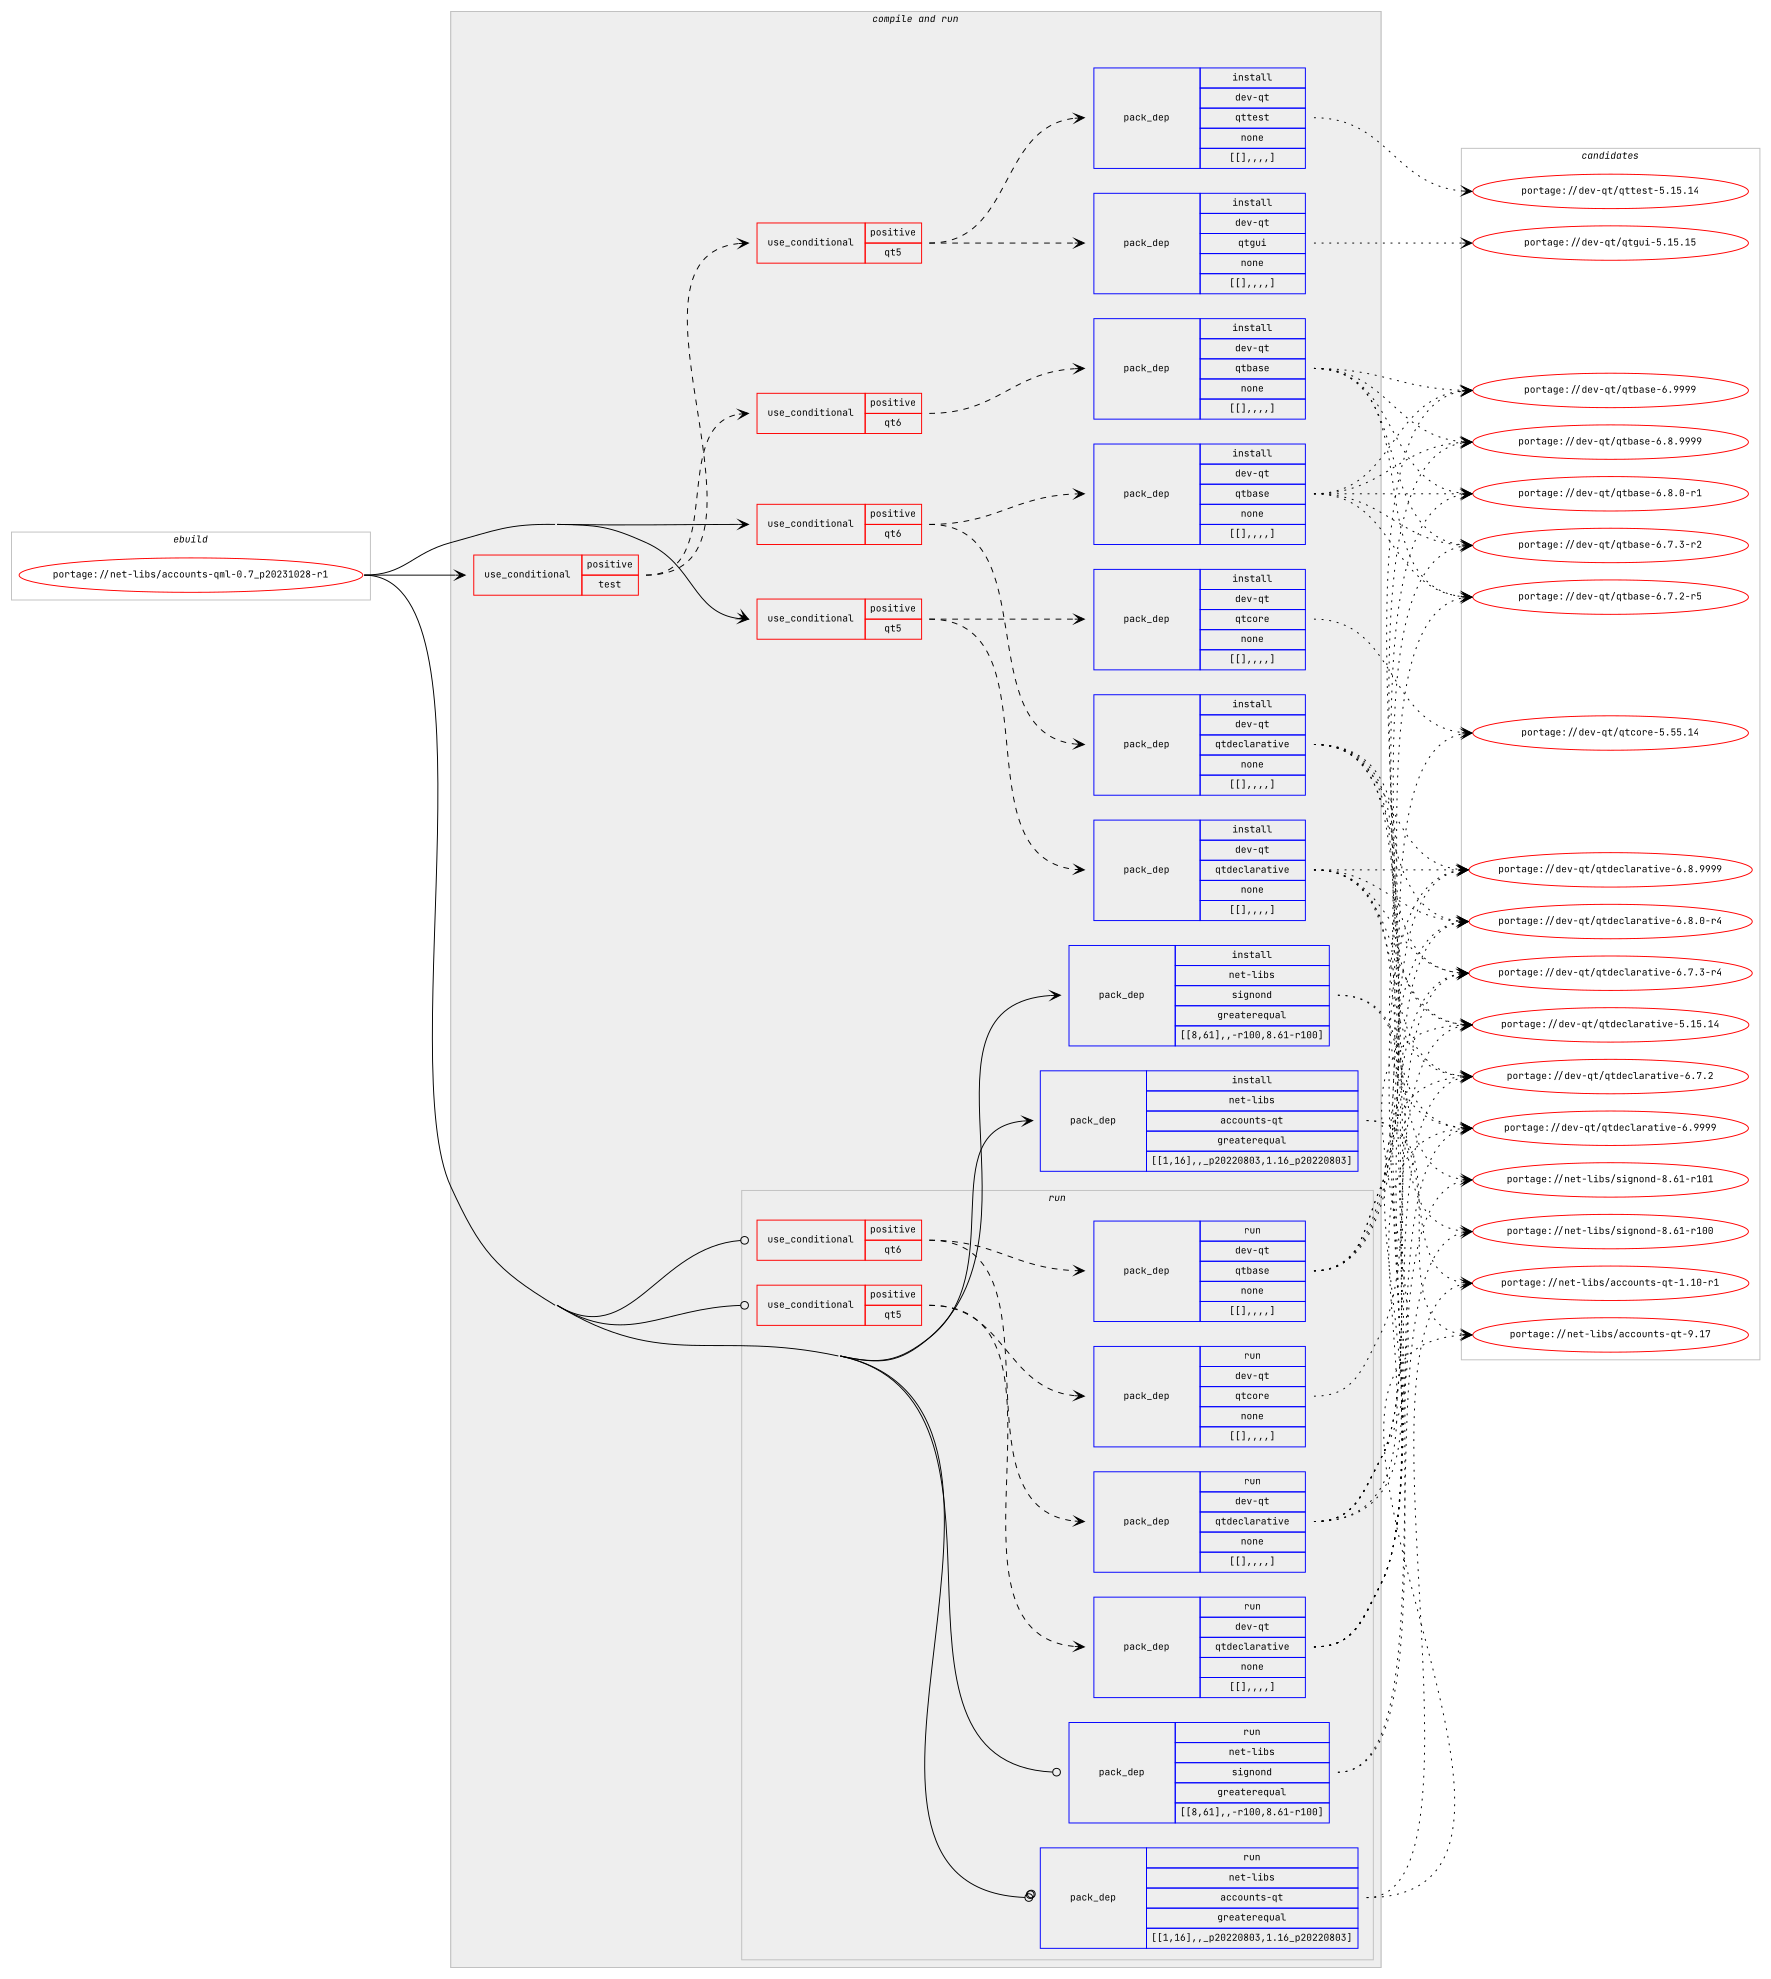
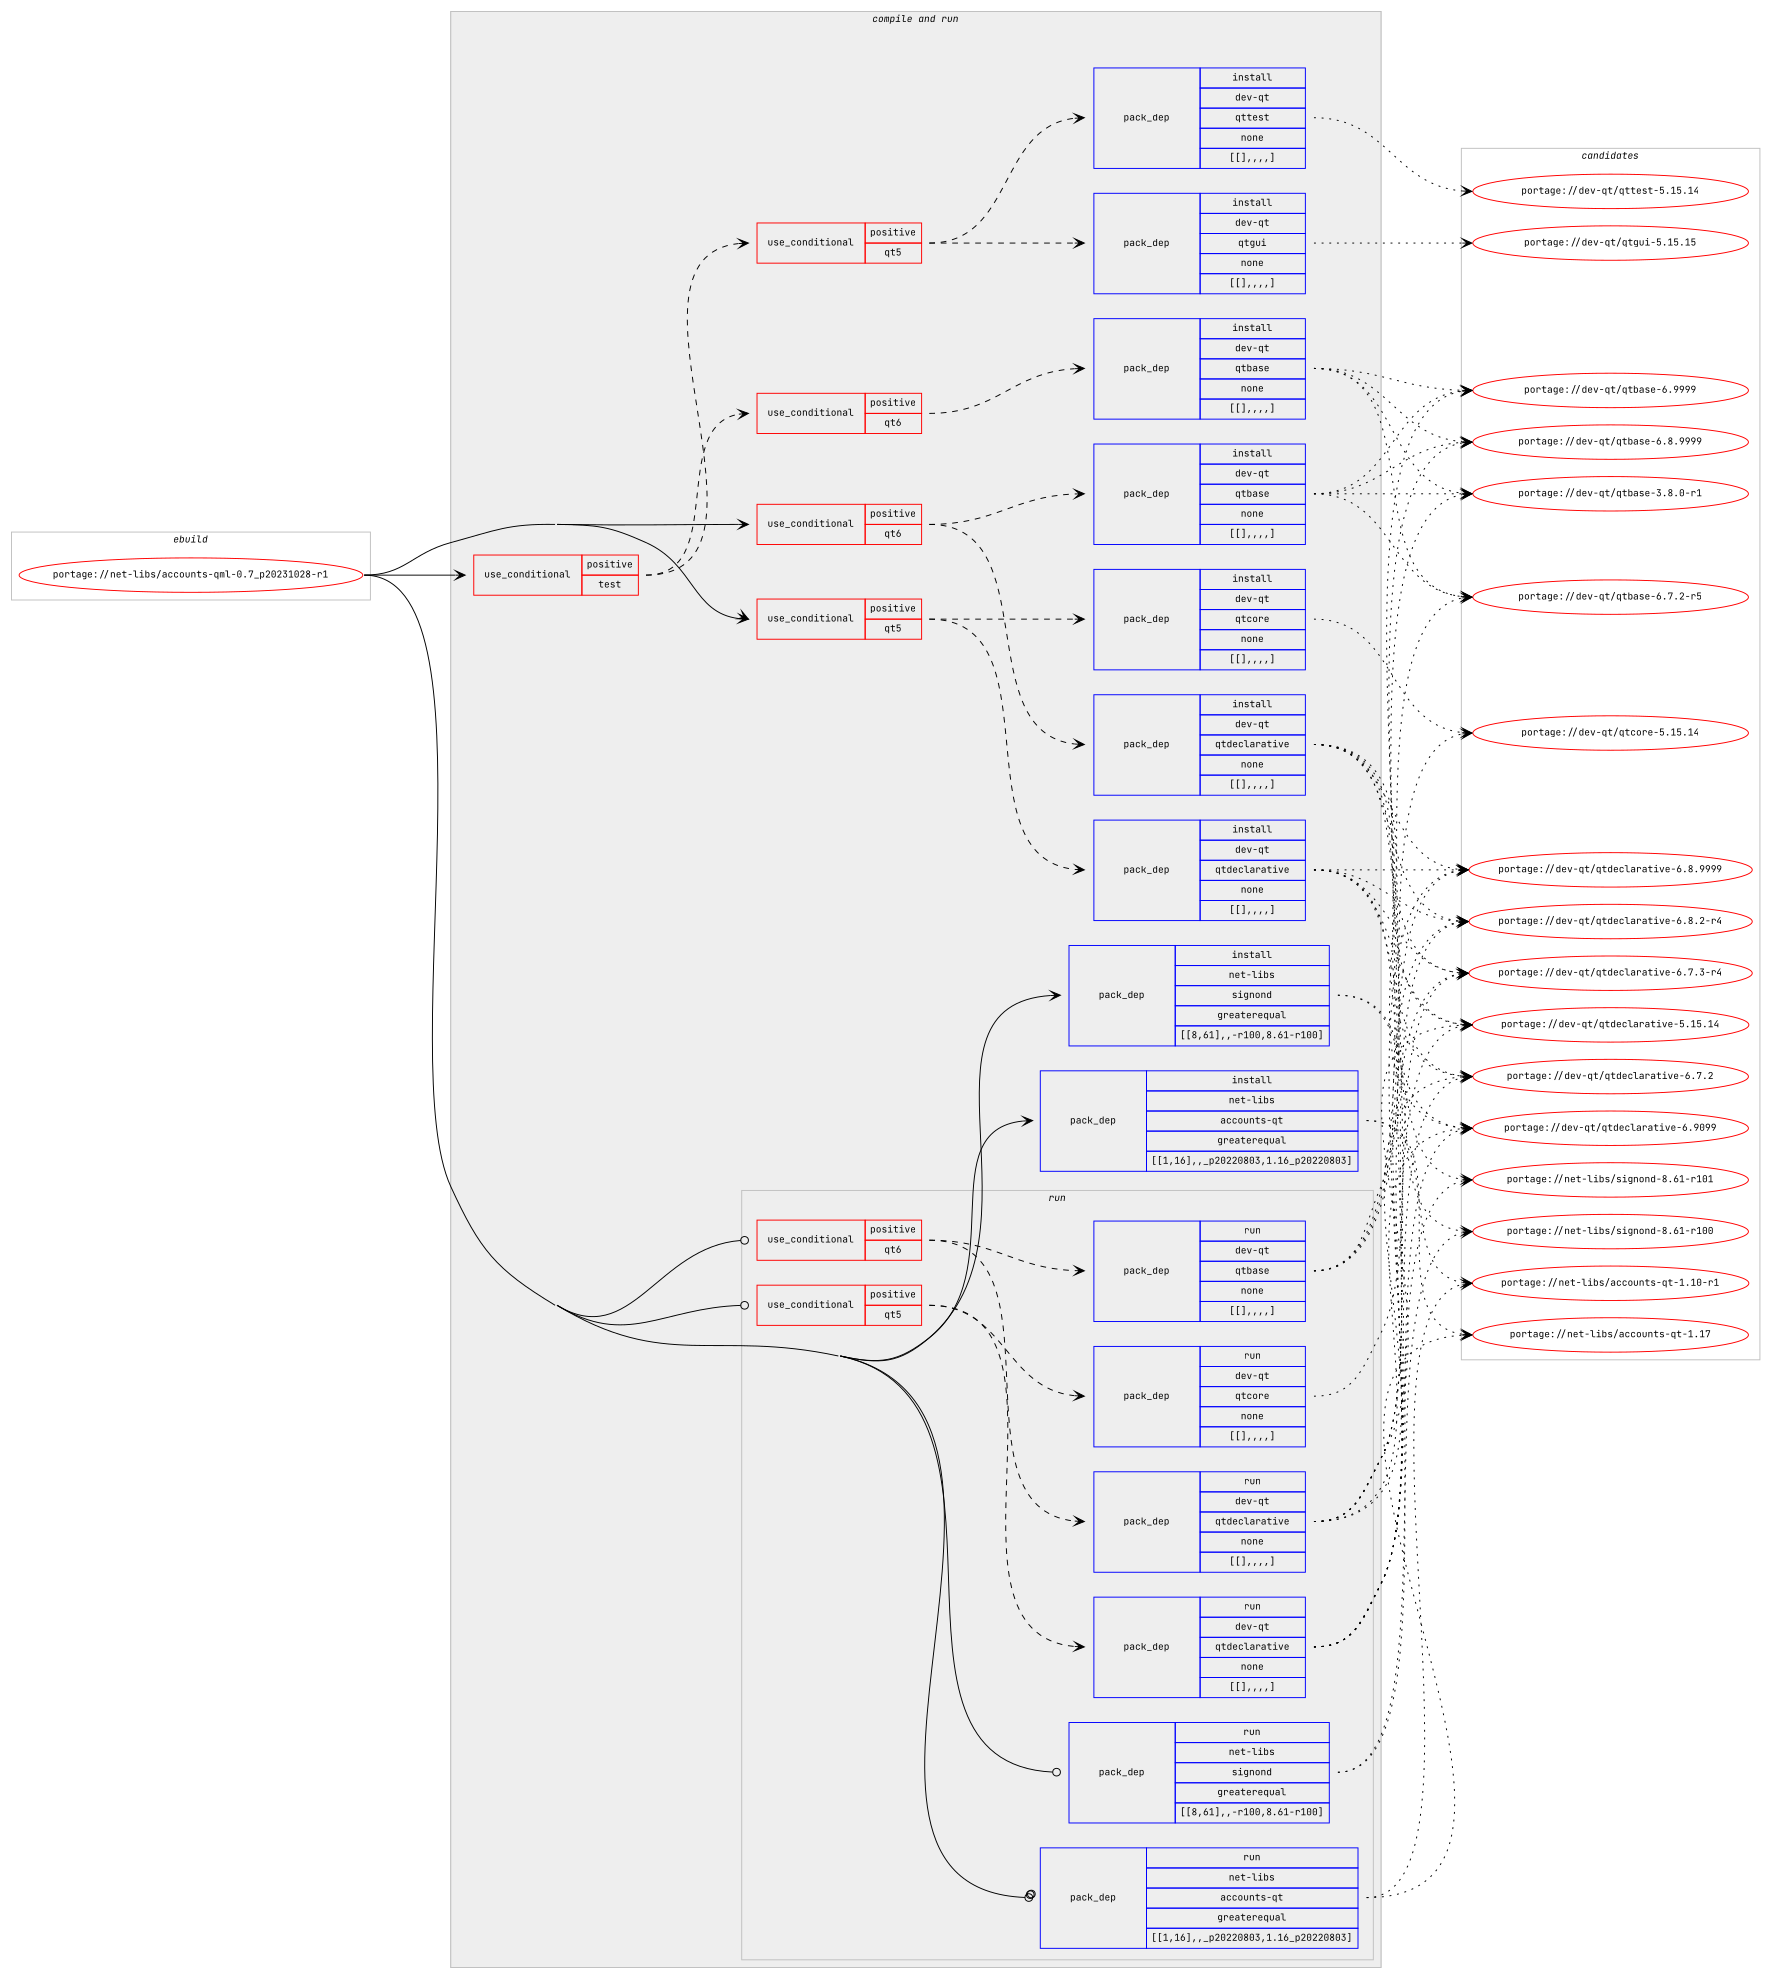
node "portage://dev-qt/qtbase-6.8.0-r1": label "portage://dev-qt/qtbase-6.8.0-r1" -> "portage://dev-qt/qtbase-3.8.0-r1"
node "portage://dev-qt/qtbase-6.7.3-r2": removed
node "portage://dev-qt/qtcore-5.55.14": label "portage://dev-qt/qtcore-5.55.14" -> "portage://dev-qt/qtcore-5.15.14"
node "portage://dev-qt/qtdeclarative-6.8.0-r4": label "portage://dev-qt/qtdeclarative-6.8.0-r4" -> "portage://dev-qt/qtdeclarative-6.8.2-r4"
node "portage://dev-qt/qtdeclarative-6.9999": label "portage://dev-qt/qtdeclarative-6.9999" -> "portage://dev-qt/qtdeclarative-6.9099"
node "portage://net-libs/accounts-qt-9.17": label "portage://net-libs/accounts-qt-9.17" -> "portage://net-libs/accounts-qt-1.17"
